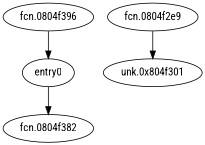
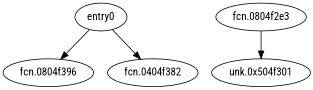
node "fcn.0804f2e9": label "fcn.0804f2e9" -> "fcn.0804f2e3"
edge "fcn.0804f396" -> "entry0": reversed
node "unk.0x804f301": label "unk.0x804f301" -> "unk.0x504f301"
node "fcn.0804f382": label "fcn.0804f382" -> "fcn.0404f382"
